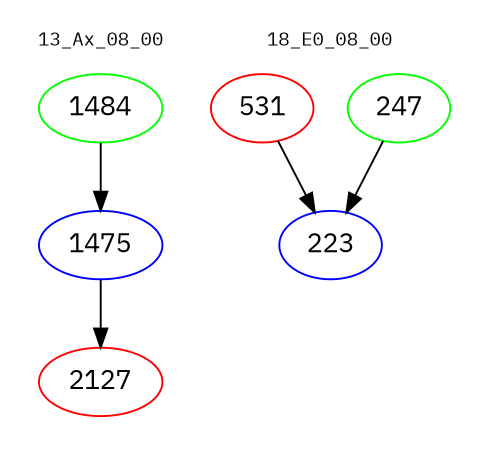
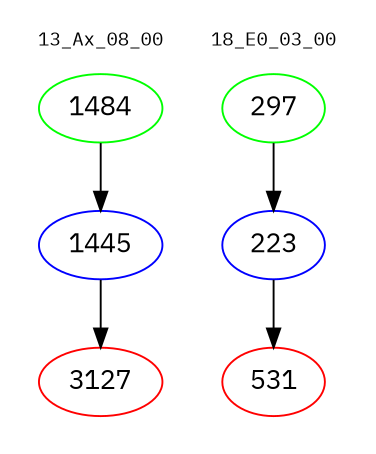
cluster "18_E0_08_00": label "18_E0_08_00" -> "18_E0_03_00"
node "247": label "247" -> "297"
edge "531" -> "223": reversed
node "1475": label "1475" -> "1445"
node "2127": label "2127" -> "3127"
